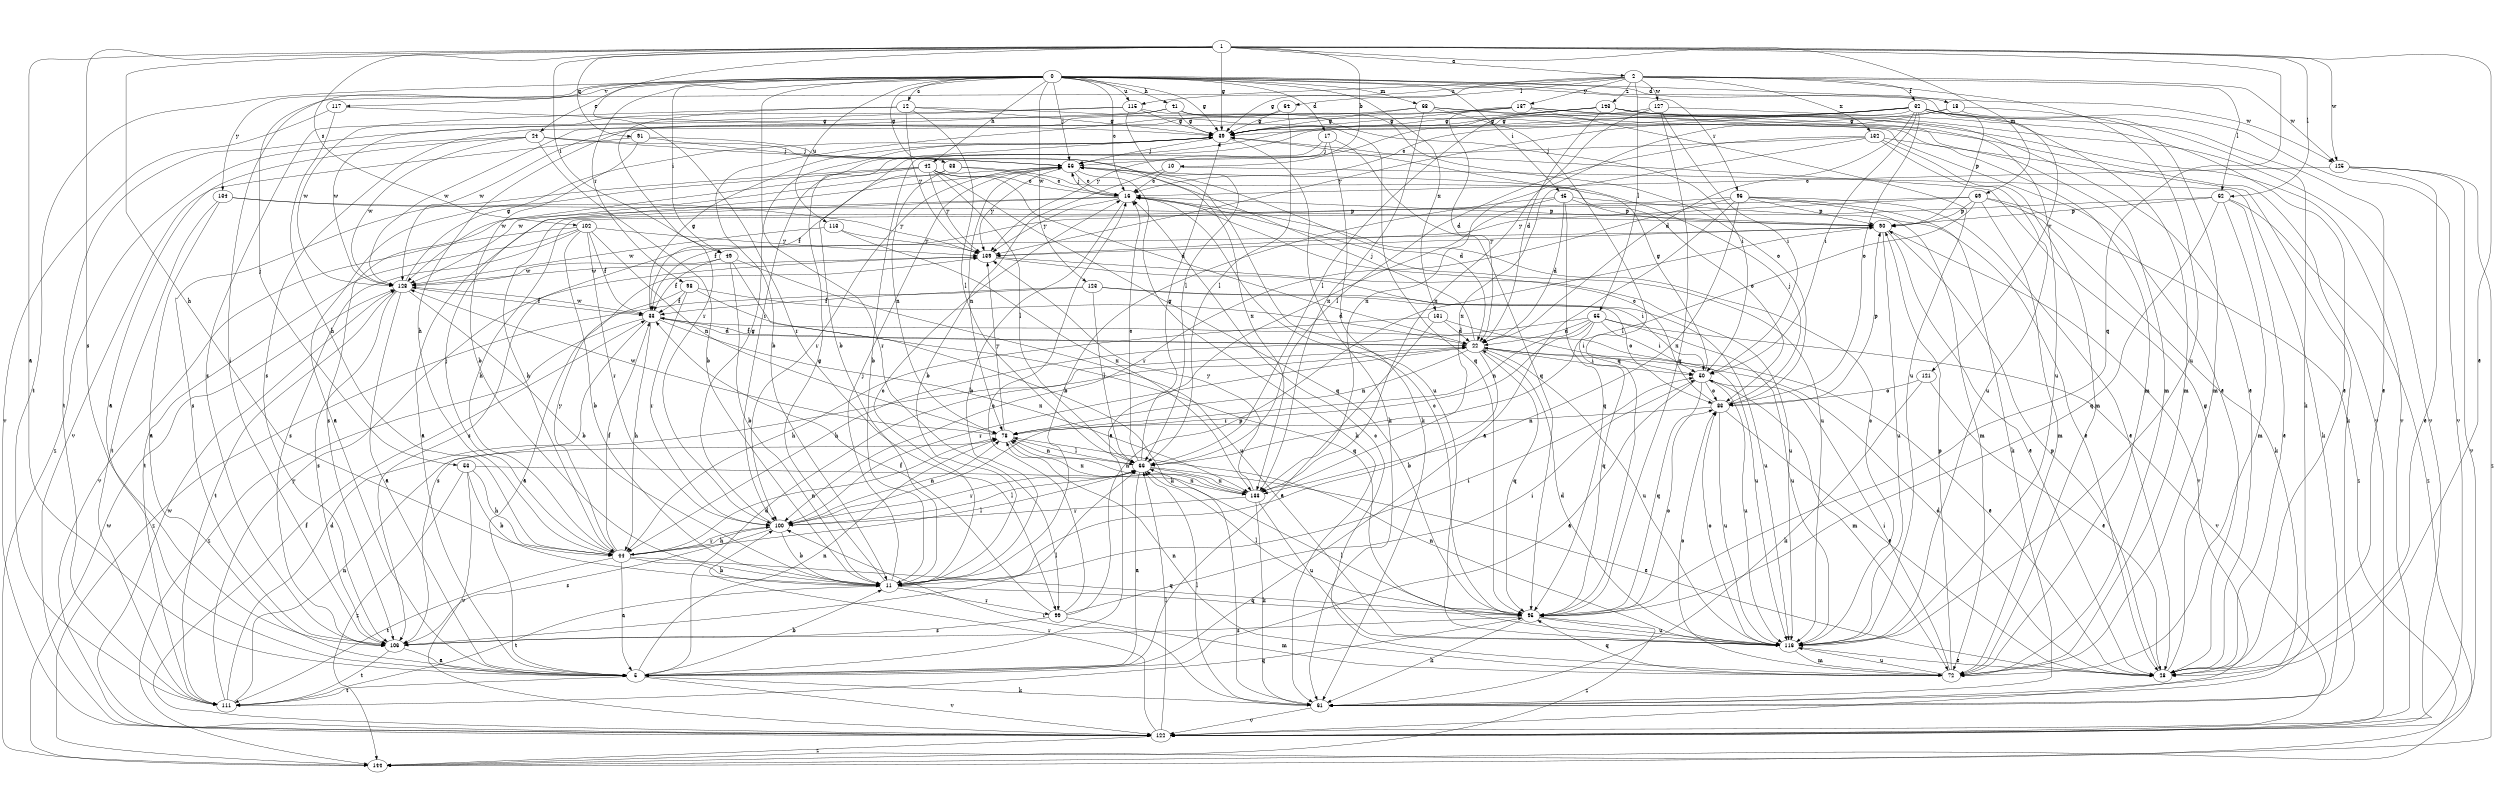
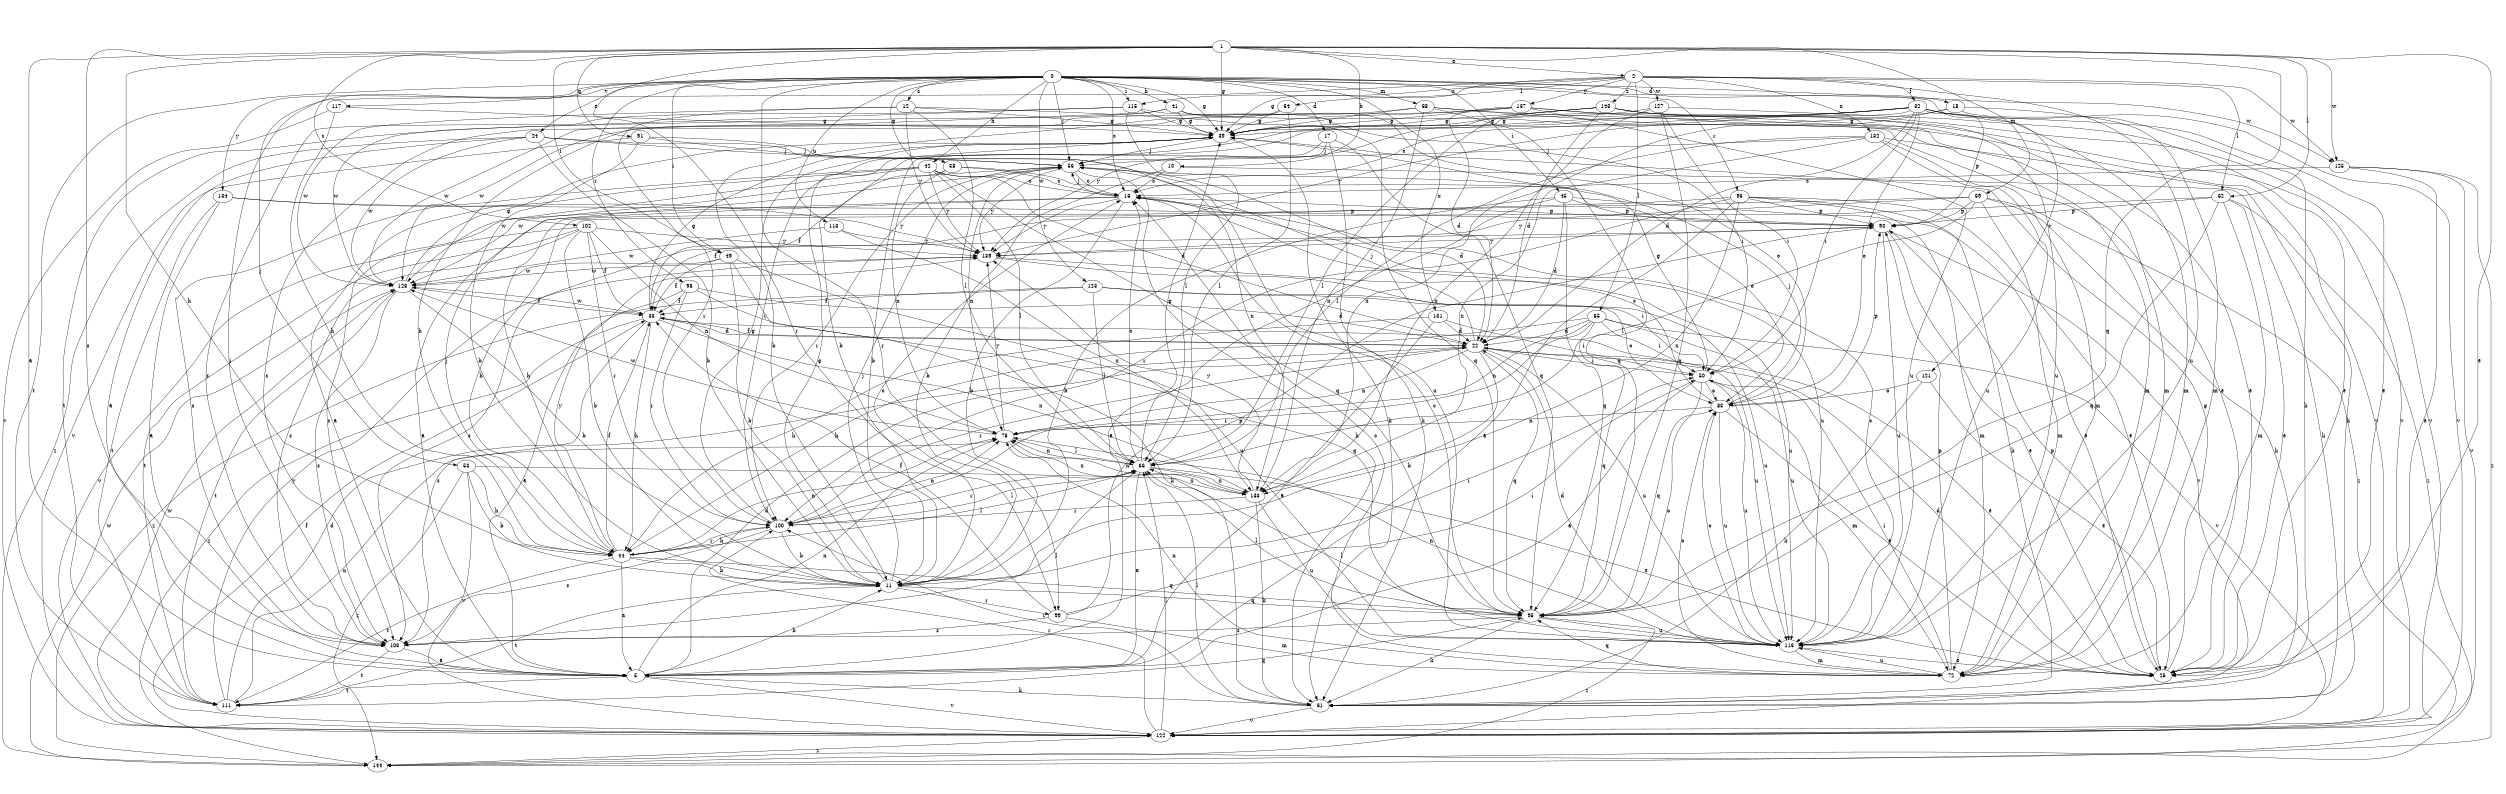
edge "0" -> "115": label "u" -> "i"
edge "99" -> "16": removed, label "c"
edge "128" -> "5": removed, label "a"
